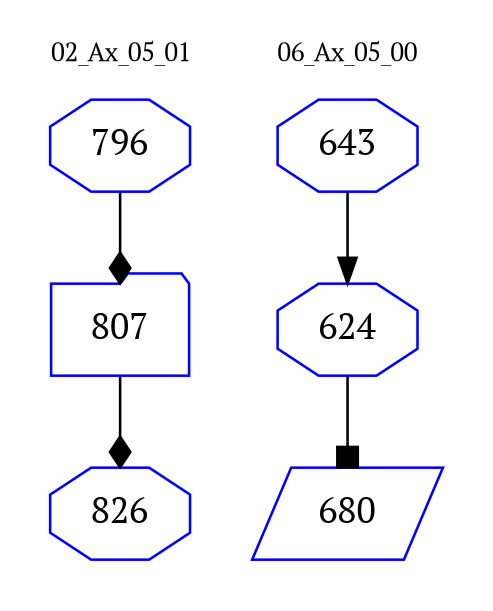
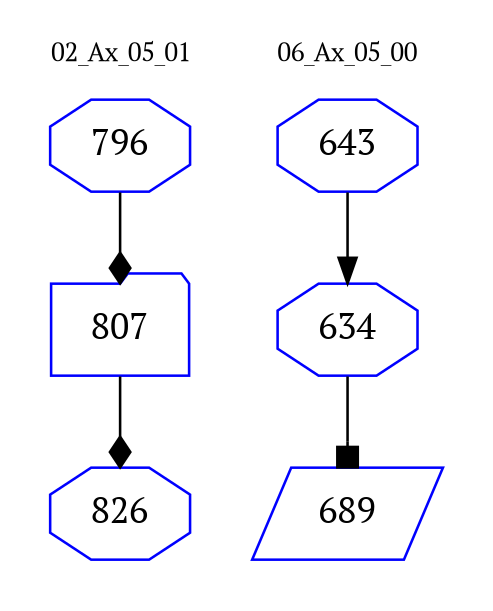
node "624": label "624" -> "634"
node "680": label "680" -> "689"
